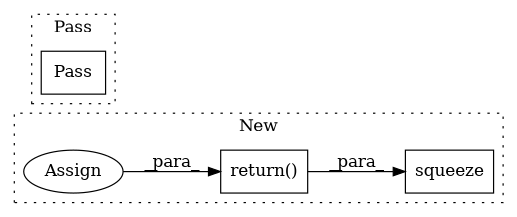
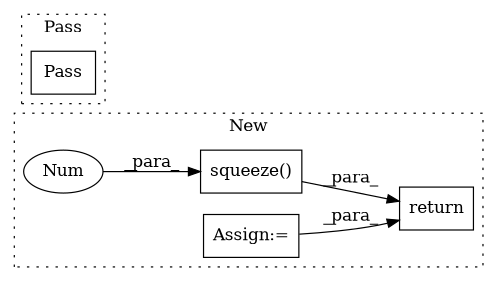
node "Assign": label "Assign" -> "Num"
node "return()": label "return()" -> "squeeze()"
node "squeeze": label "squeeze" -> "return"
node "Assign:=": added
